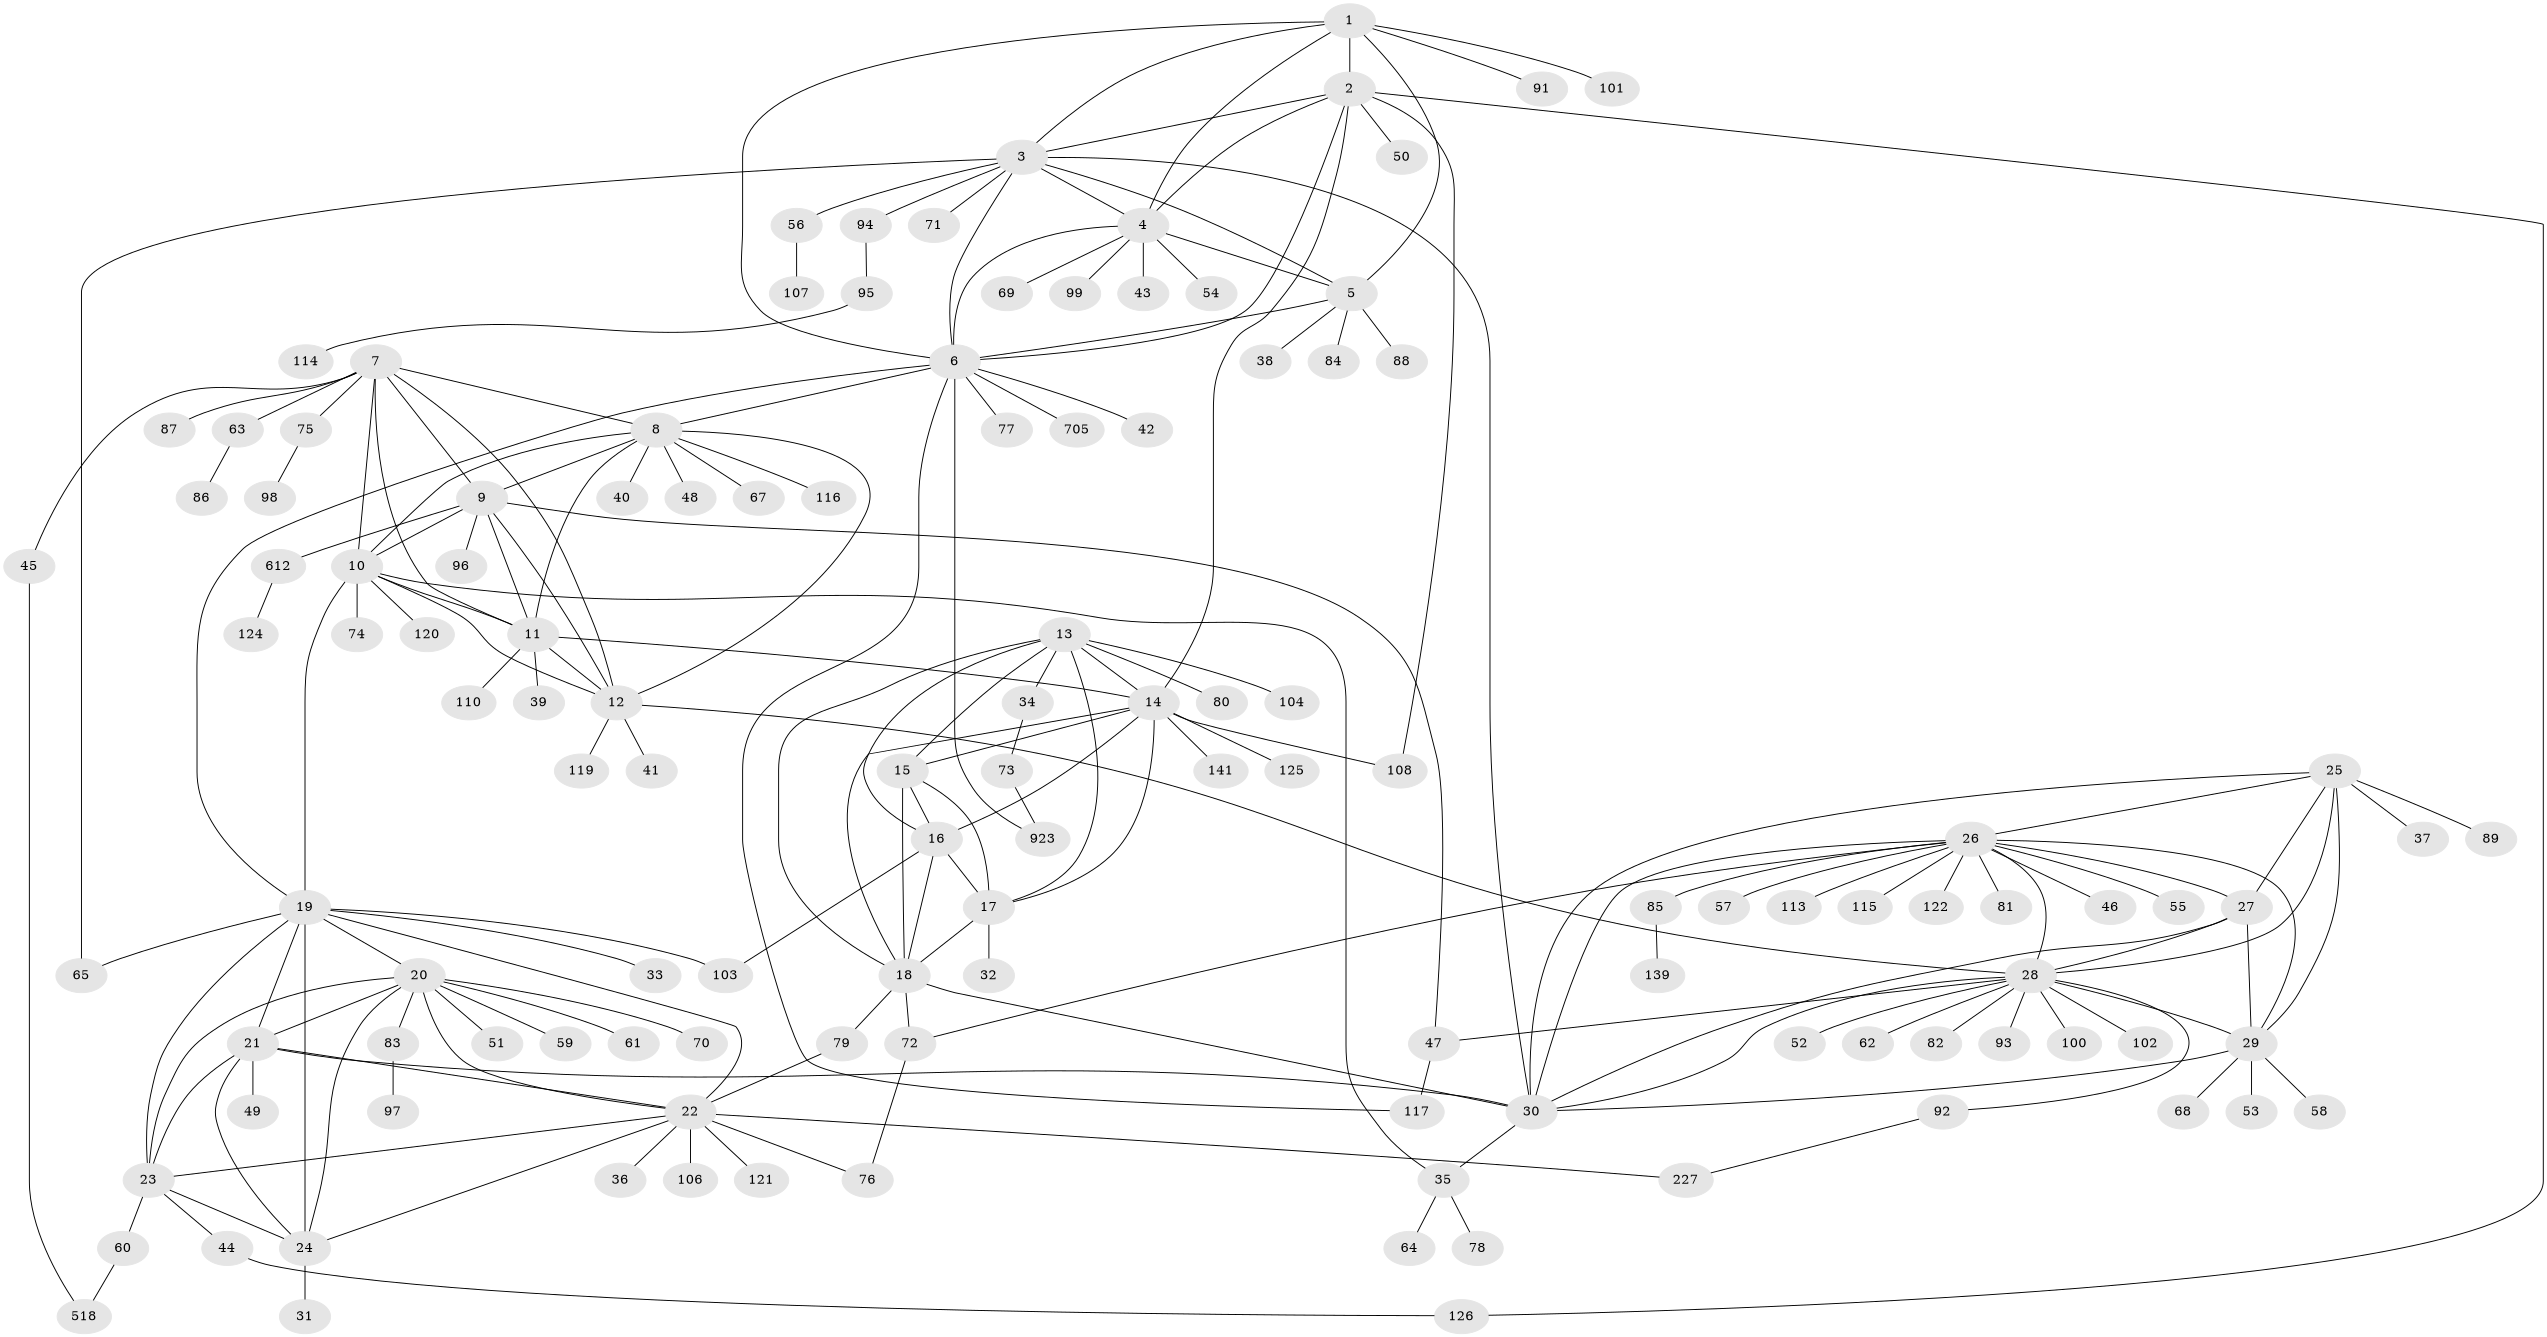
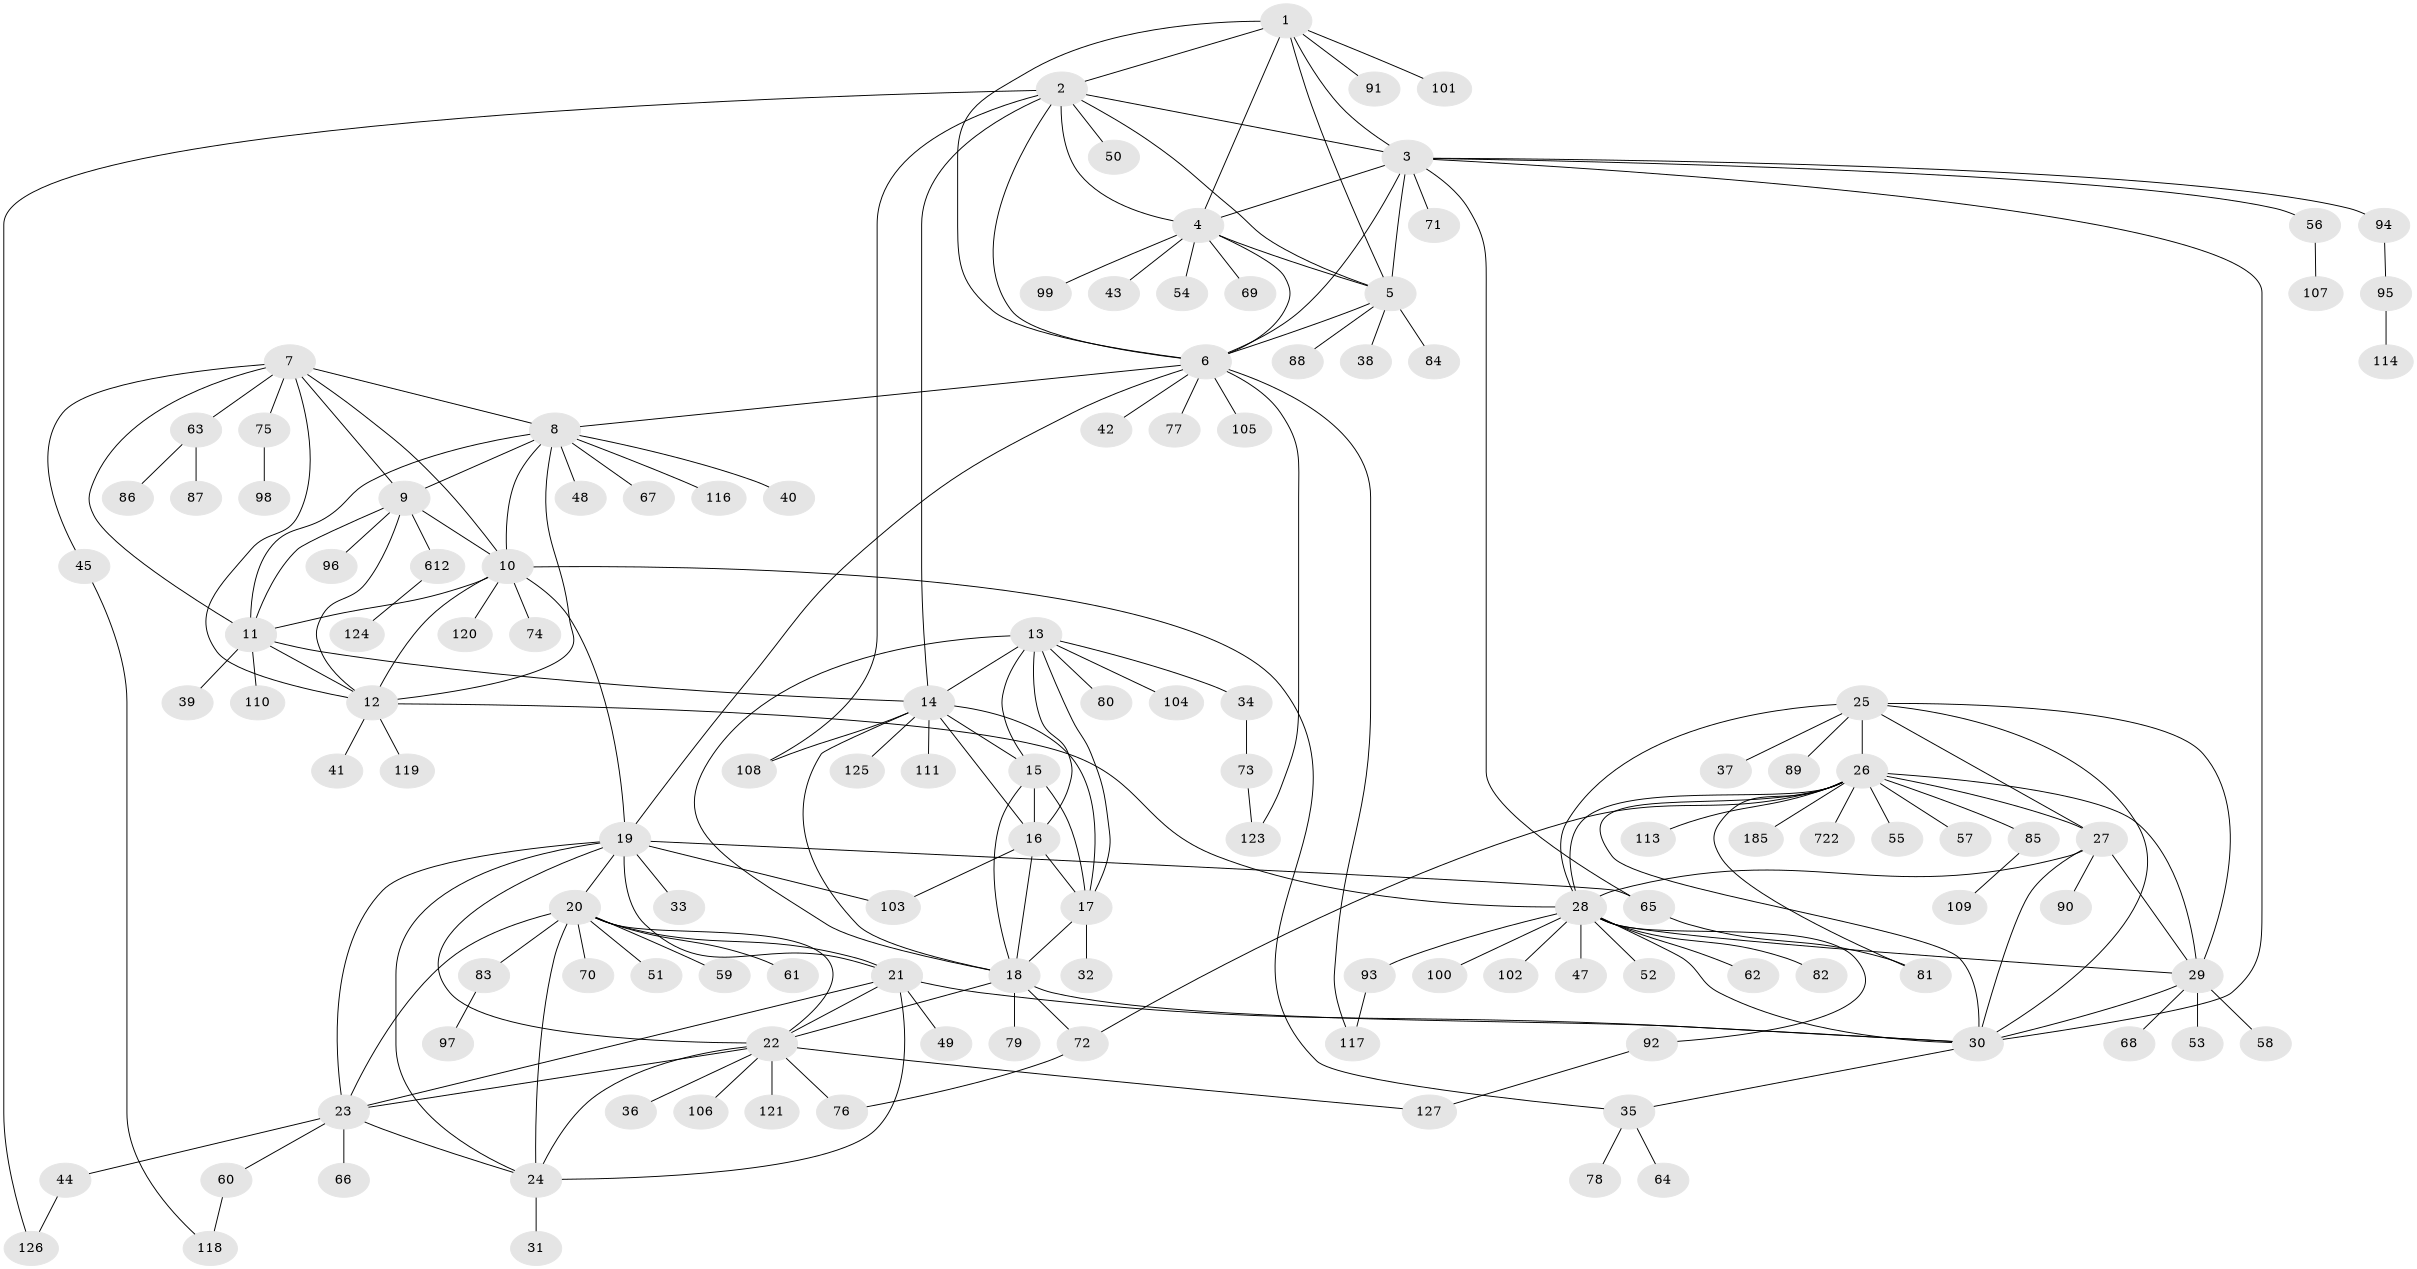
edge "2" -- "5": added
edge "7" -- "87": now "63" -- "87"
node "705": label "705" -> "105"
edge "9" -- "47": removed
node "141": label "141" -> "111"
node "923": label "923" -> "123"
node "115": label "115" -> "185"
node "122": label "122" -> "722"
node "90": added
node "46": removed
edge "65" -- "81": added
node "139": label "139" -> "109"
edge "47" -- "117": now "93" -- "117"
edge "79" -- "22": now "18" -- "22"
node "66": added
node "227": label "227" -> "127"
node "518": label "518" -> "118"
